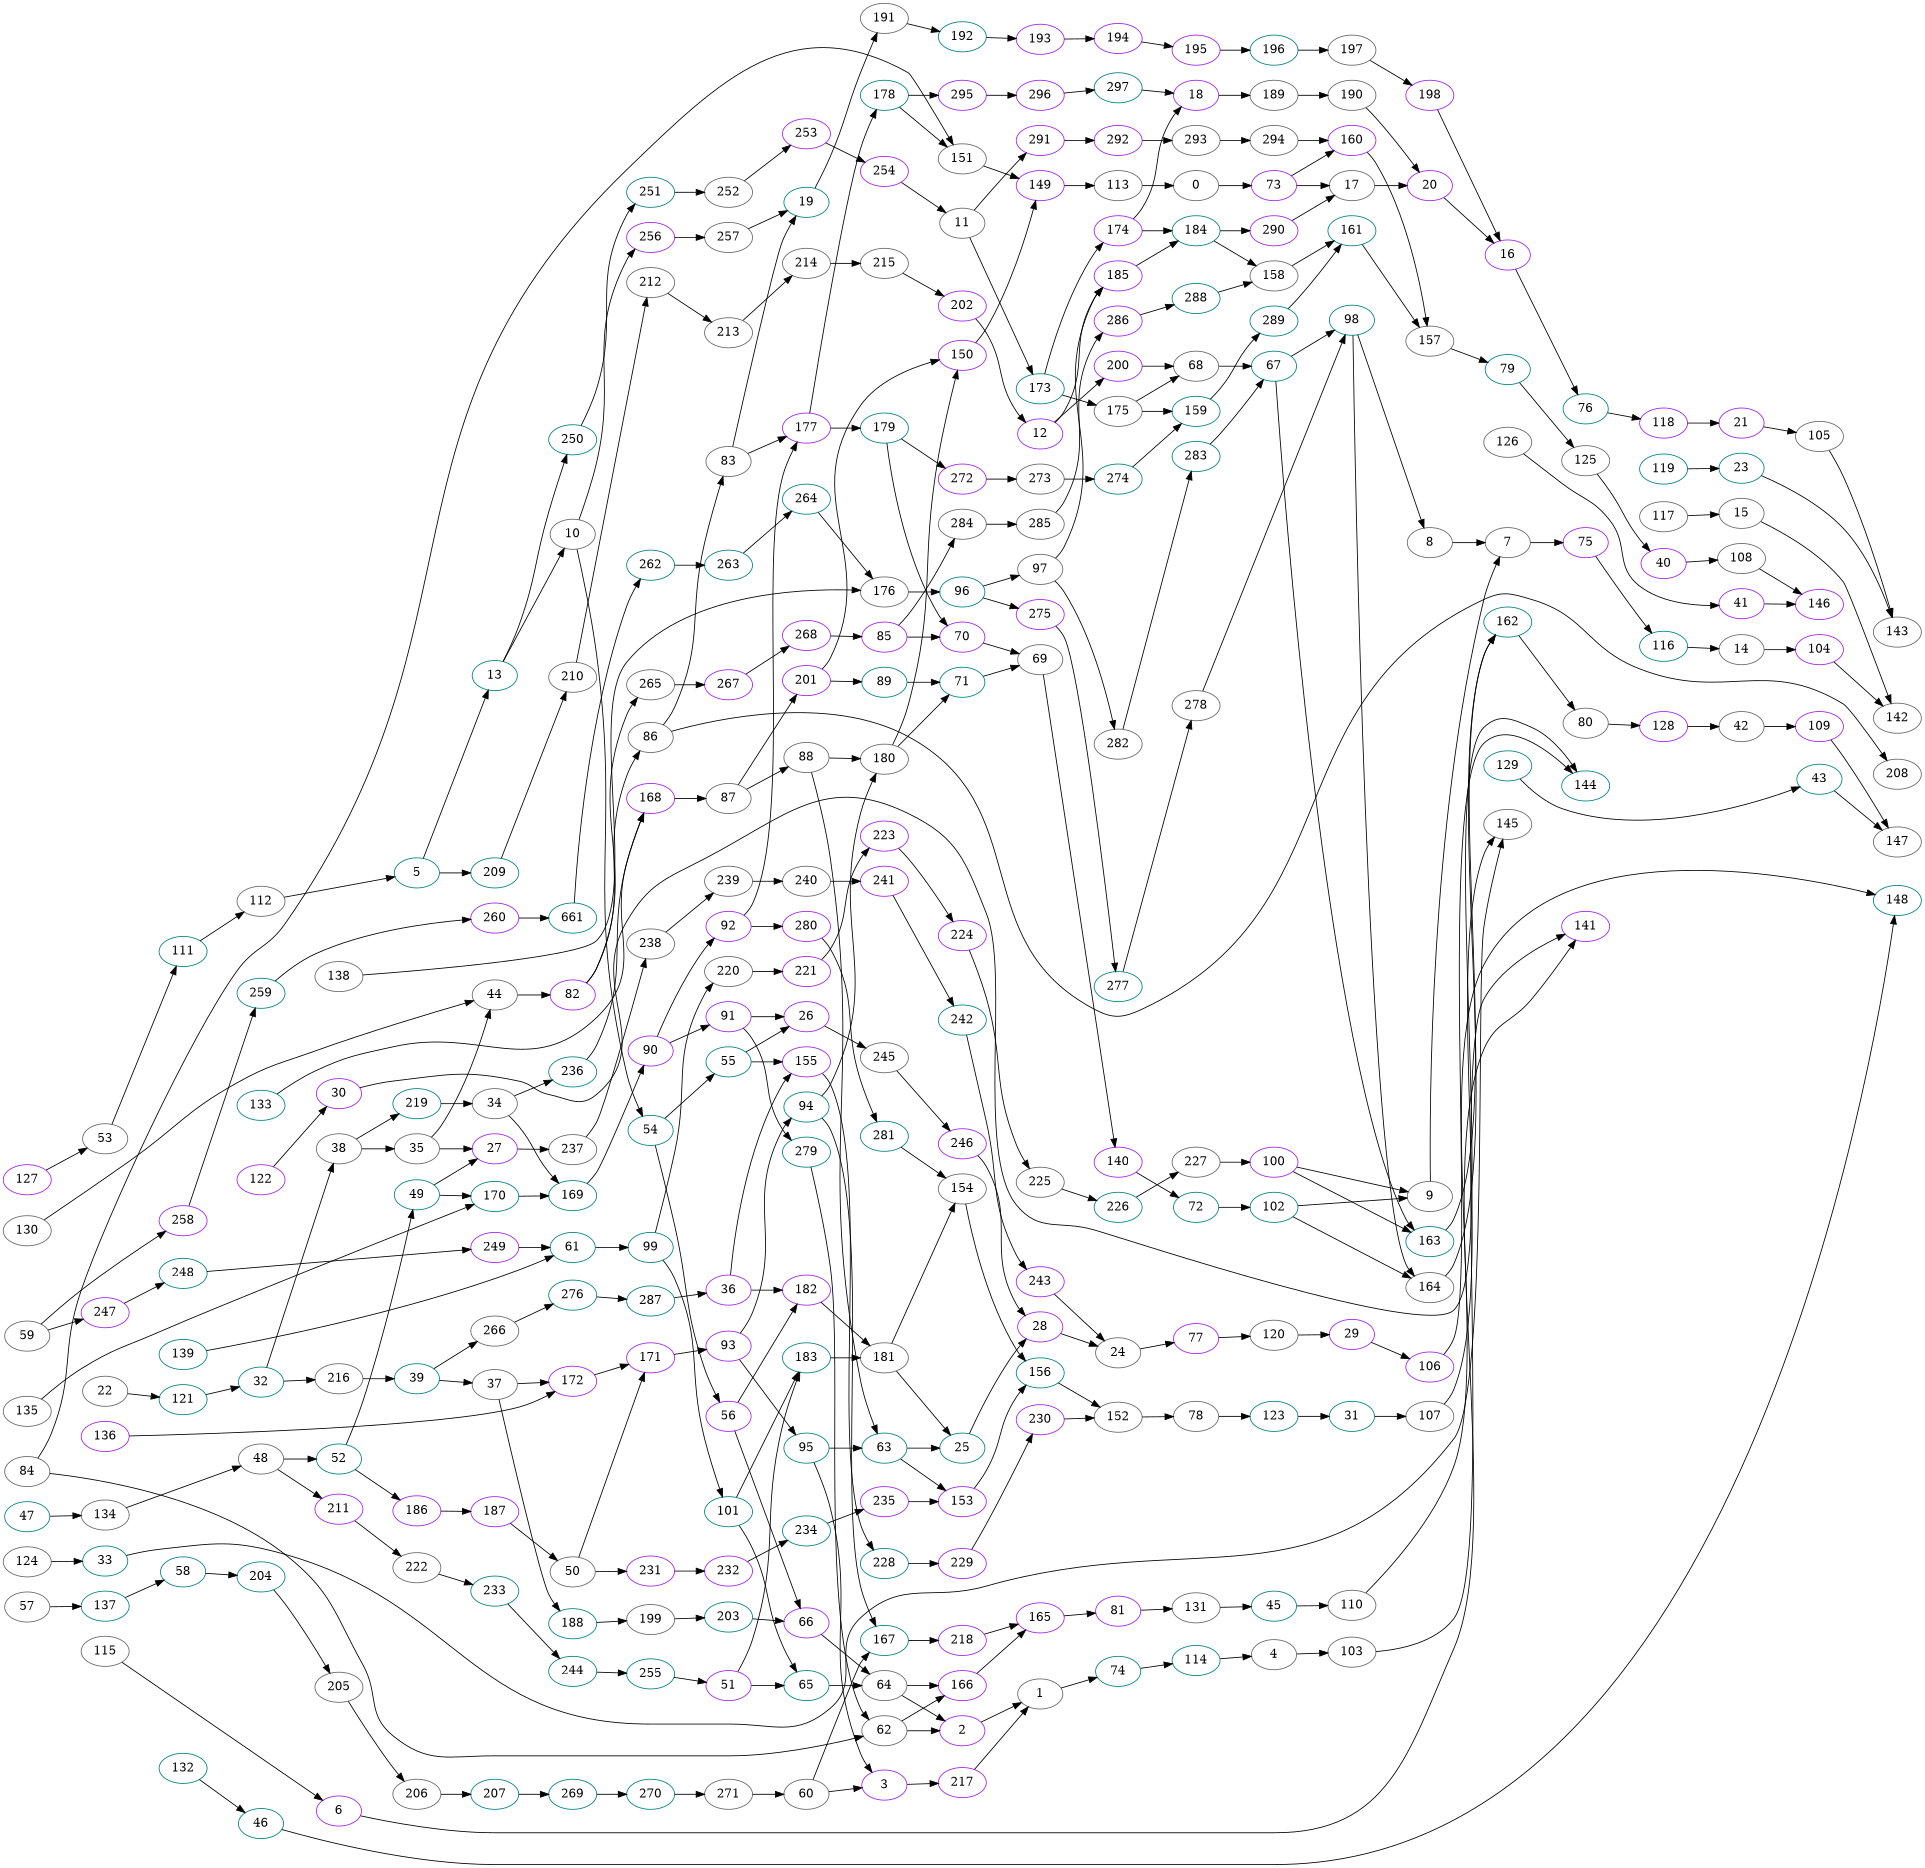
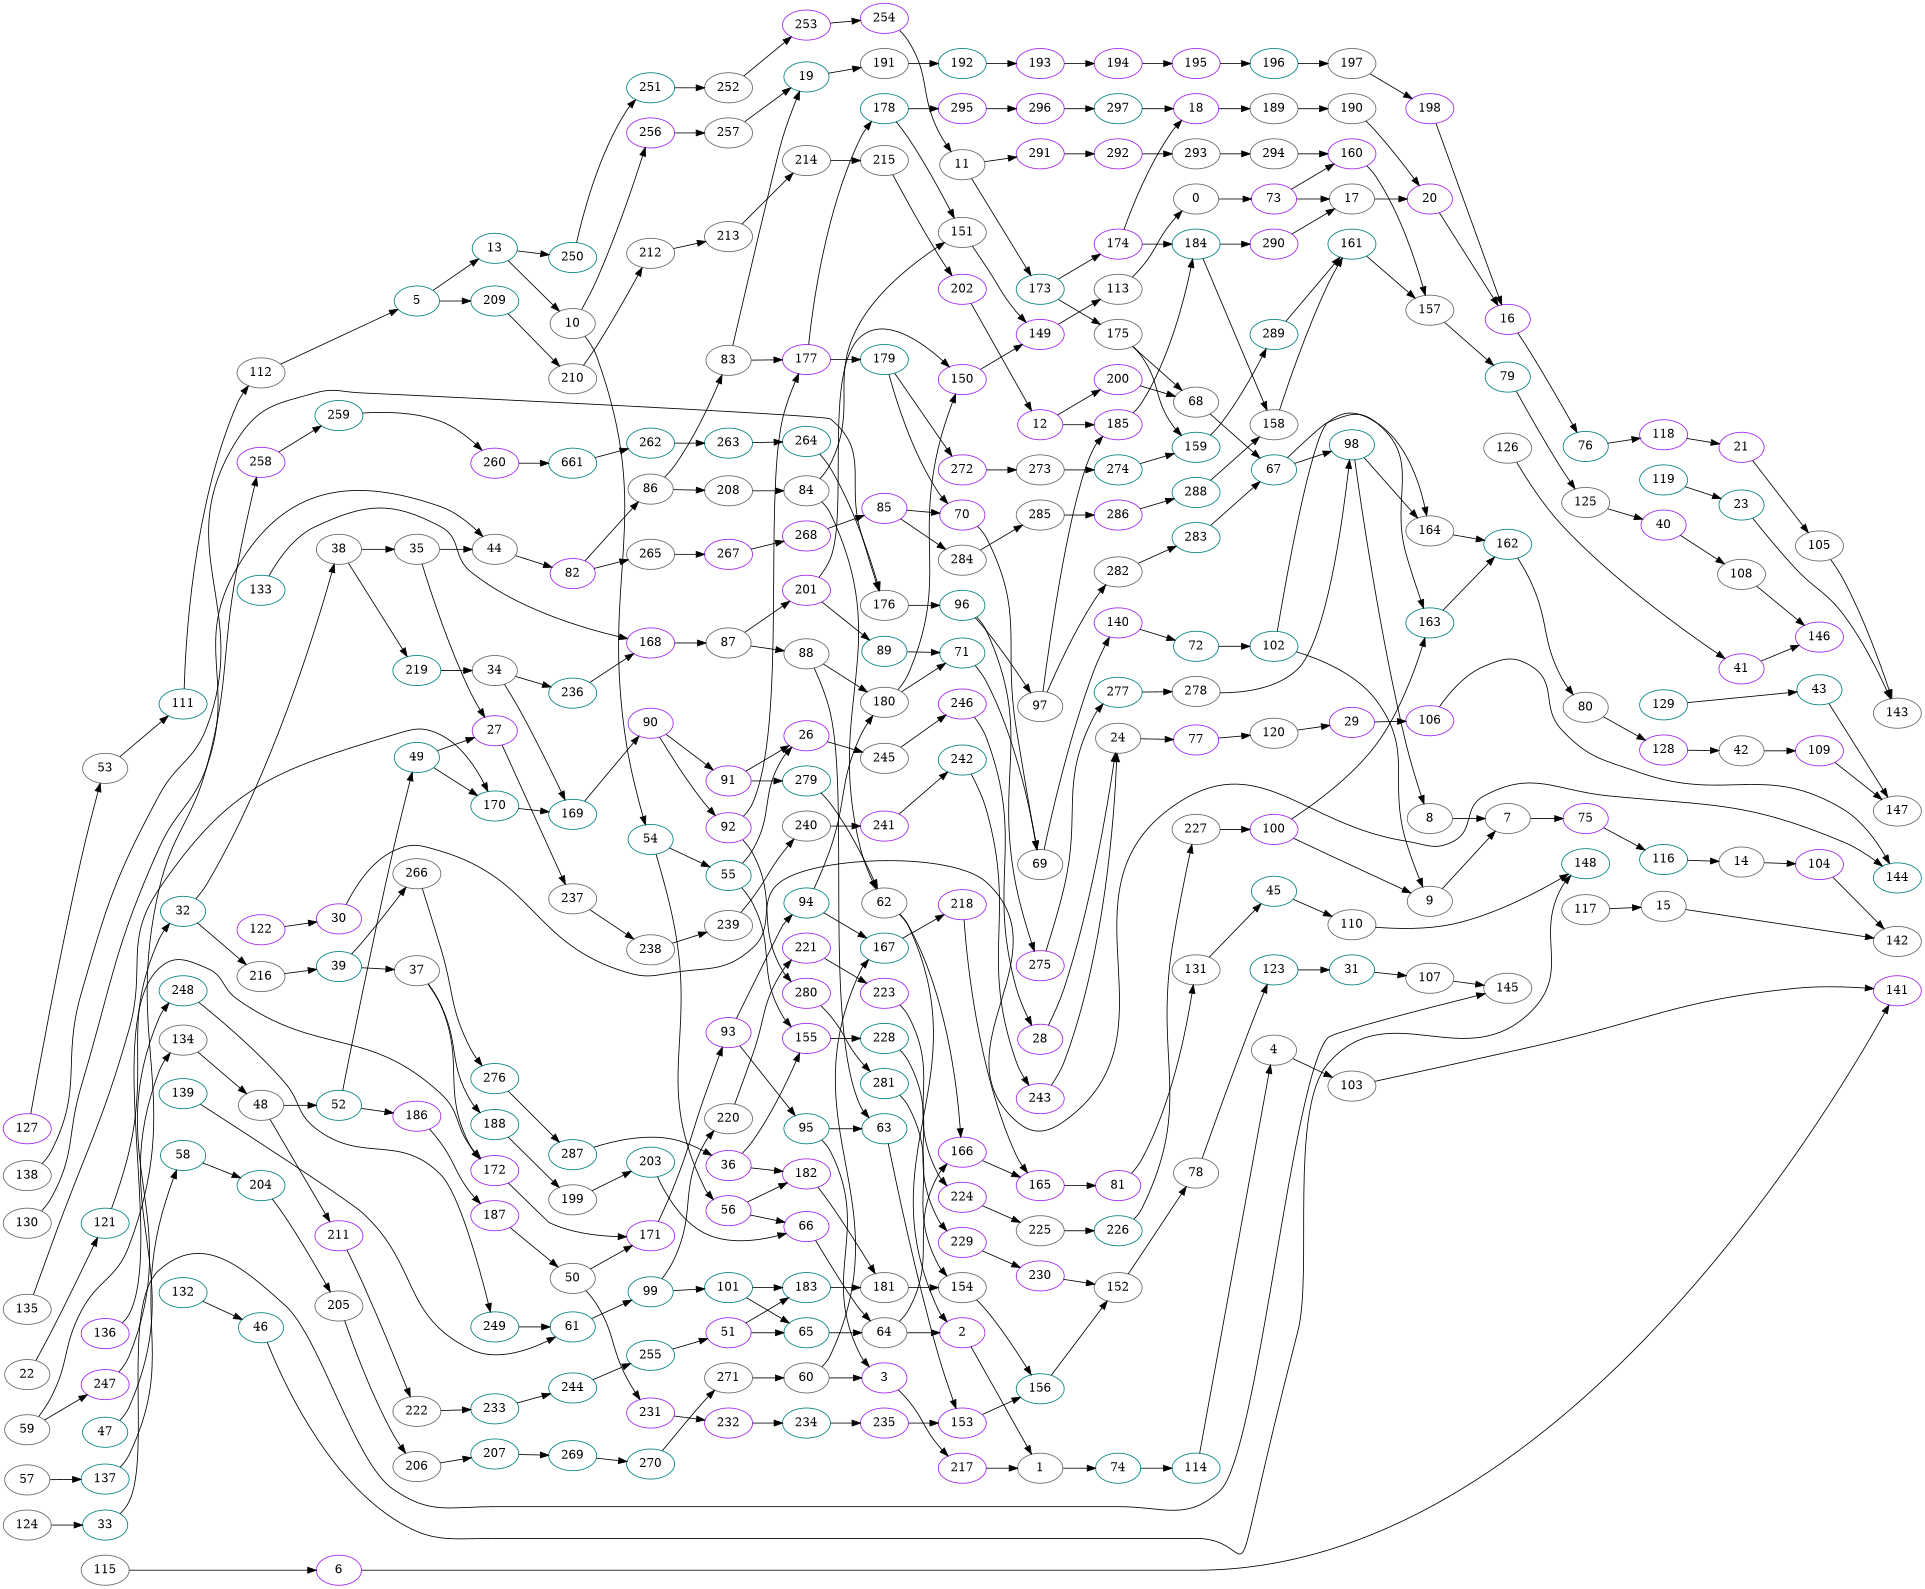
edge "208" -> "84": added
node "249": color purple -> teal
node "25": removed
